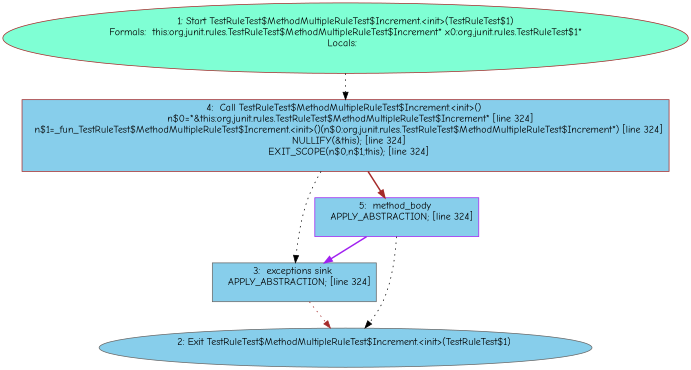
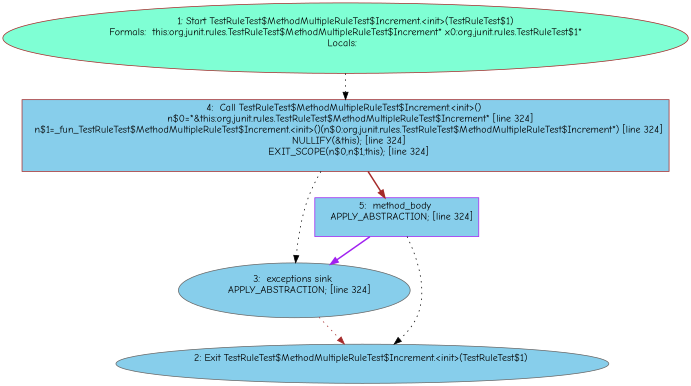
node "3:  exceptions sink APPLY_ABSTRACTION; [line 324]": shape box -> ellipse
